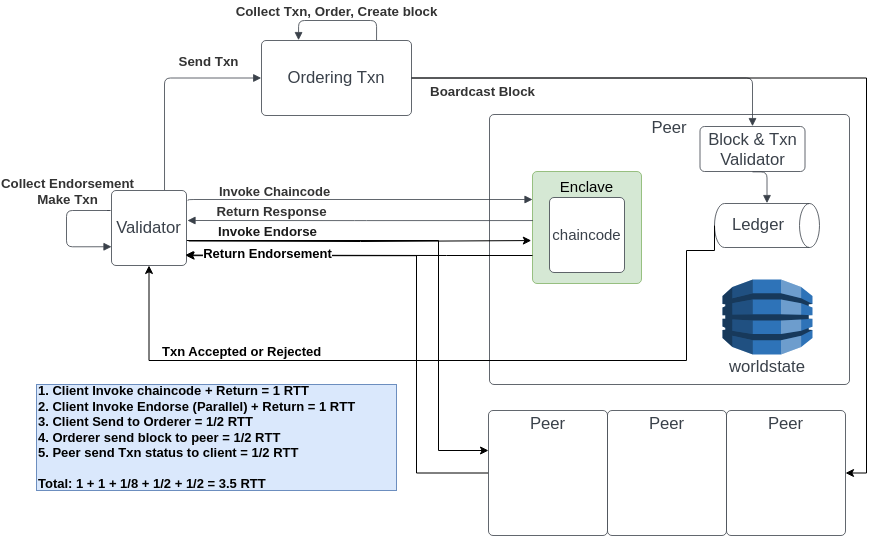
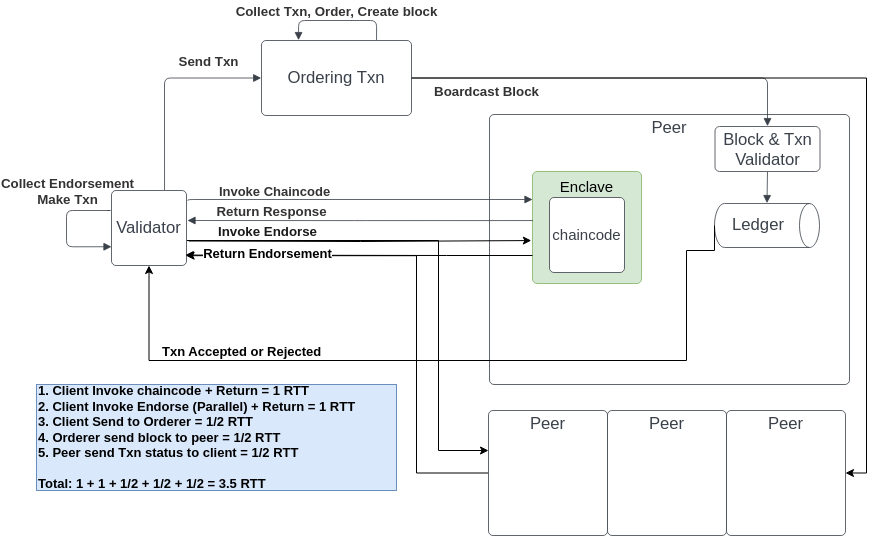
node "Block & Txn Validator": moved (753, 149) -> (768, 149)
node "worldstate": removed
node "1. Client Invoke chaincode + Return = 1 RTT 2. Client Invoke Endorse (Parallel) + Return = 1 RTT 3. Client Send to Orderer = 1/2 RTT 4. Orderer send block to peer = 1/2 RTT 5. Peer send Txn status to client = 1/2 RTT Total: 1 + 1 + 1/8 + 1/2 + 1/2 = 3.5 RTT": label "1. Client Invoke chaincode + Return = 1 RTT 2. Client Invoke Endorse (Parallel) + Return = 1 RTT 3. Client Send to Orderer = 1/2 RTT 4. Orderer send block to peer = 1/2 RTT 5. Peer send Txn status to client = 1/2 RTT Total: 1 + 1 + 1/8 + 1/2 + 1/2 = 3.5 RTT" -> "1. Client Invoke chaincode + Return = 1 RTT 2. Client Invoke Endorse (Parallel) + Return = 1 RTT 3. Client Send to Orderer = 1/2 RTT 4. Orderer send block to peer = 1/2 RTT 5. Peer send Txn status to client = 1/2 RTT Total: 1 + 1 + 1/2 + 1/2 + 1/2 = 3.5 RTT"
